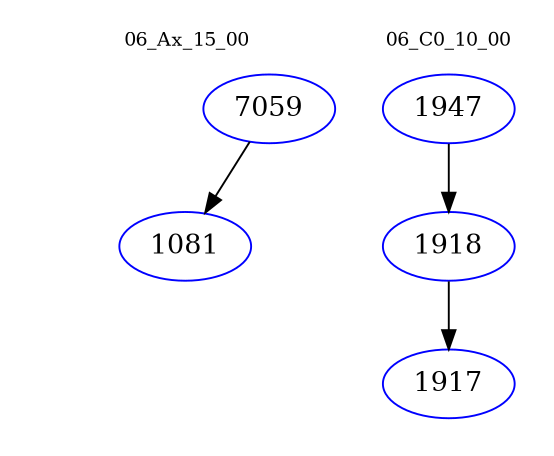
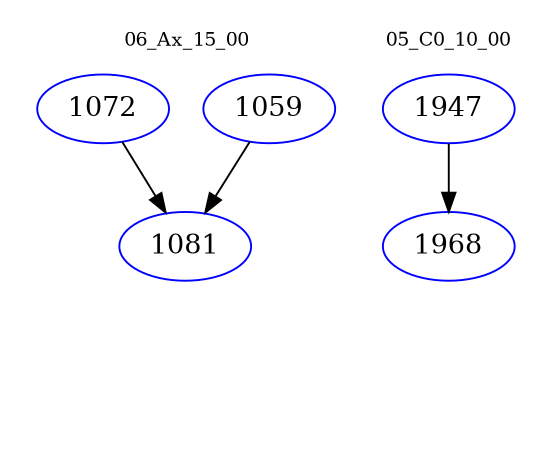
cluster "06_C0_10_00": label "06_C0_10_00" -> "05_C0_10_00"
node "1072": added
node "7059": label "7059" -> "1059"
node "1918": label "1918" -> "1968"
node "1917": removed
